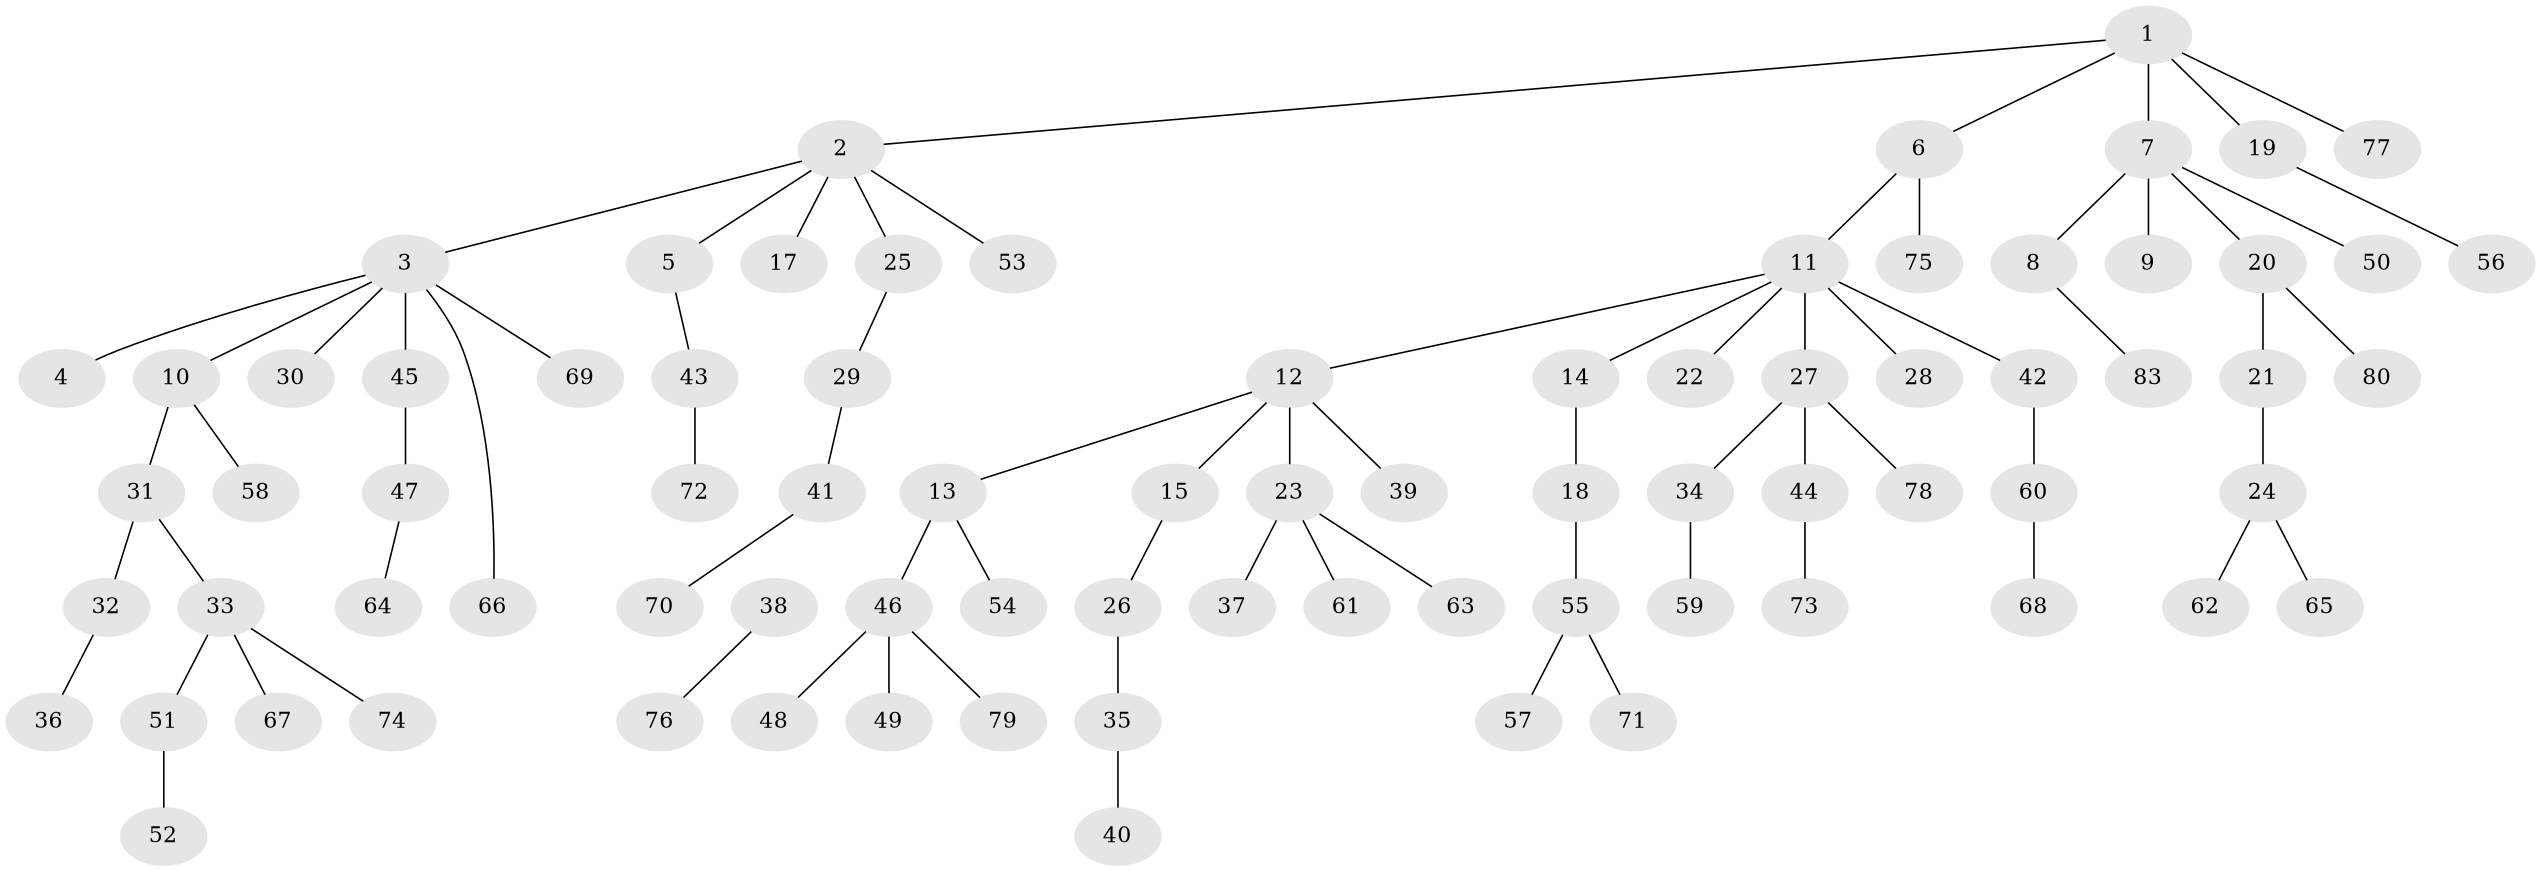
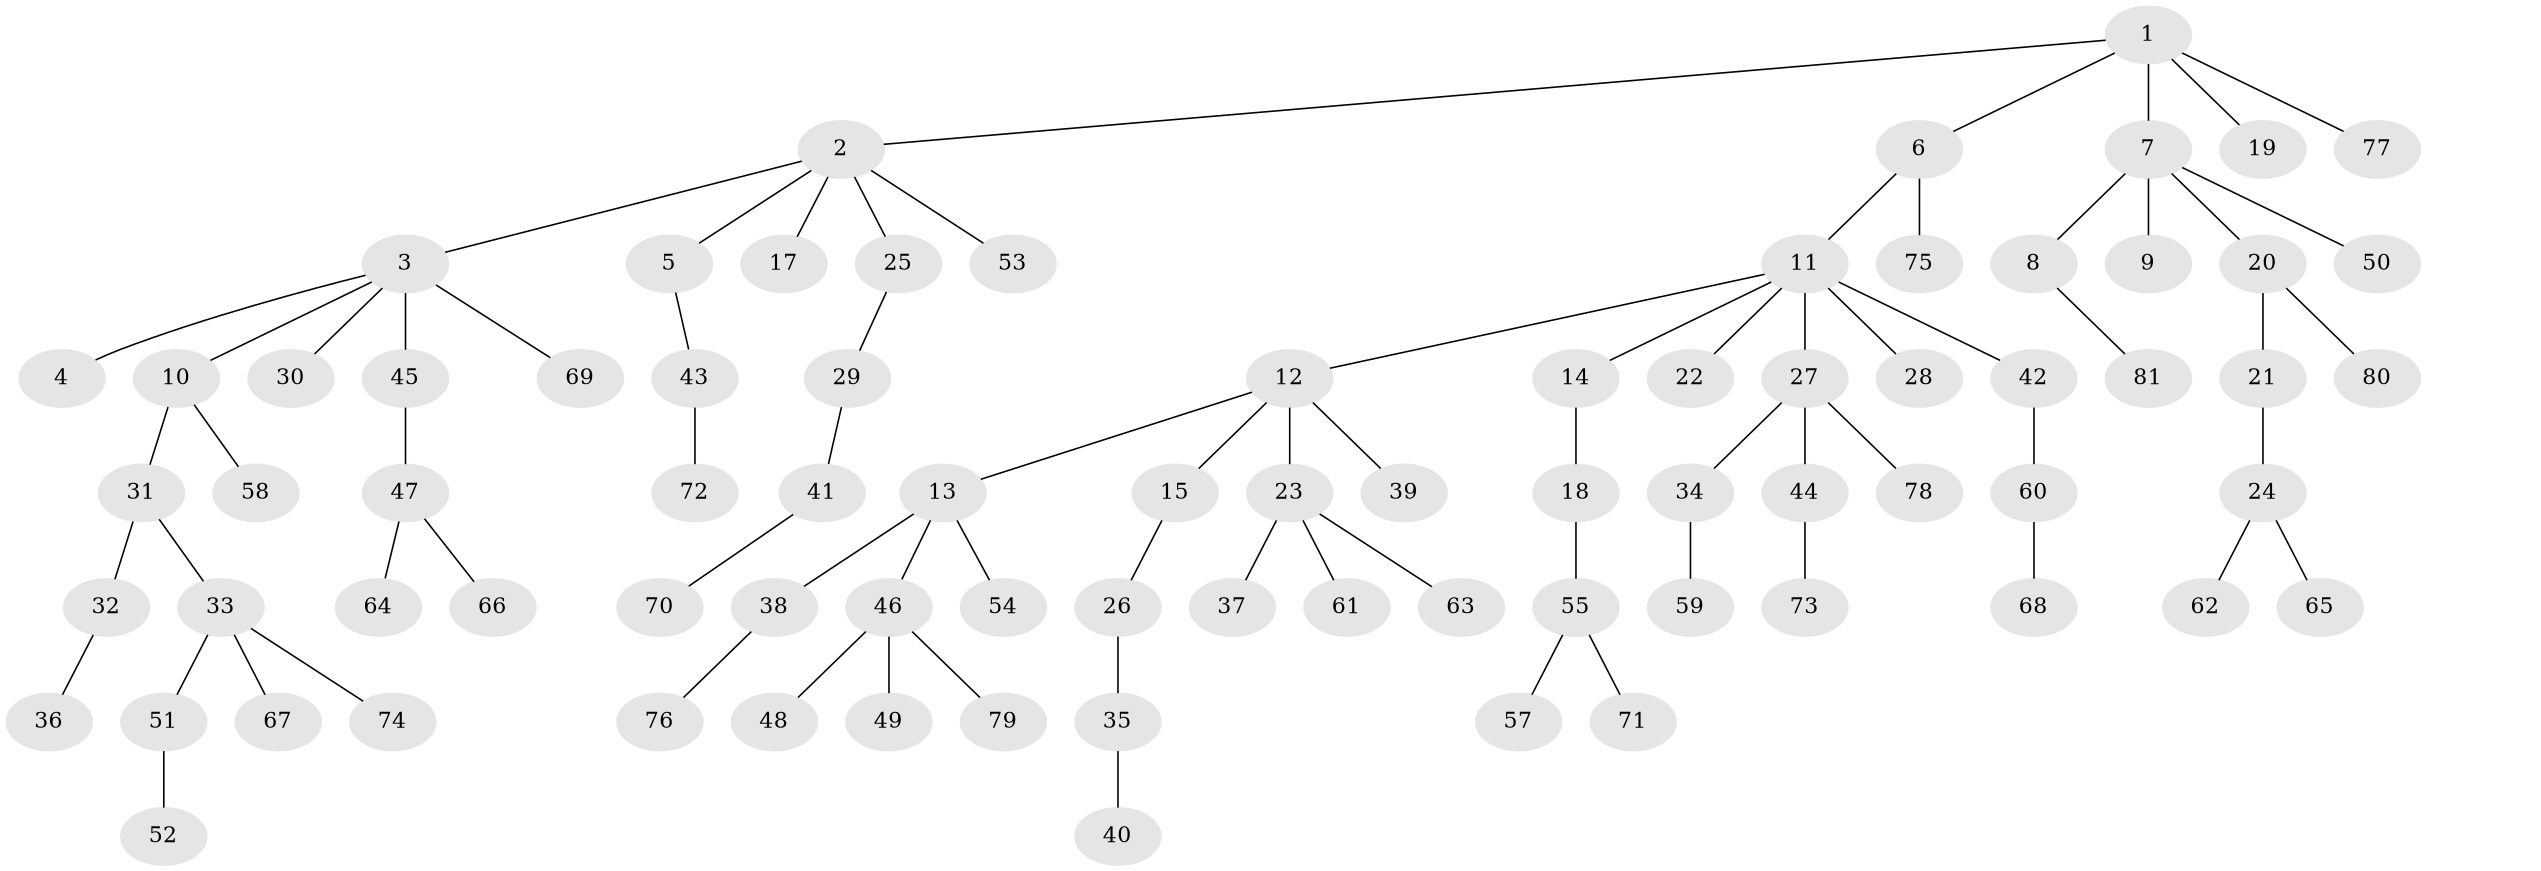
node "56": removed
node "83": label "83" -> "81"
edge "3" -- "66": now "47" -- "66"
edge "13" -- "38": added
